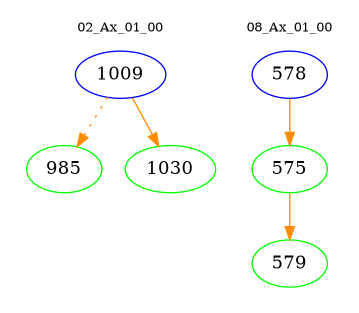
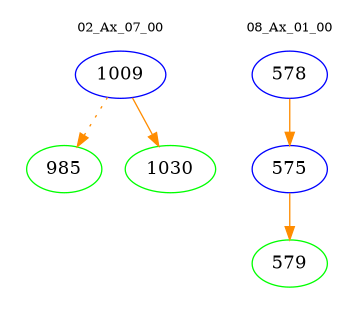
cluster "02_Ax_01_00": label "02_Ax_01_00" -> "02_Ax_07_00"
node "575": color green -> blue
